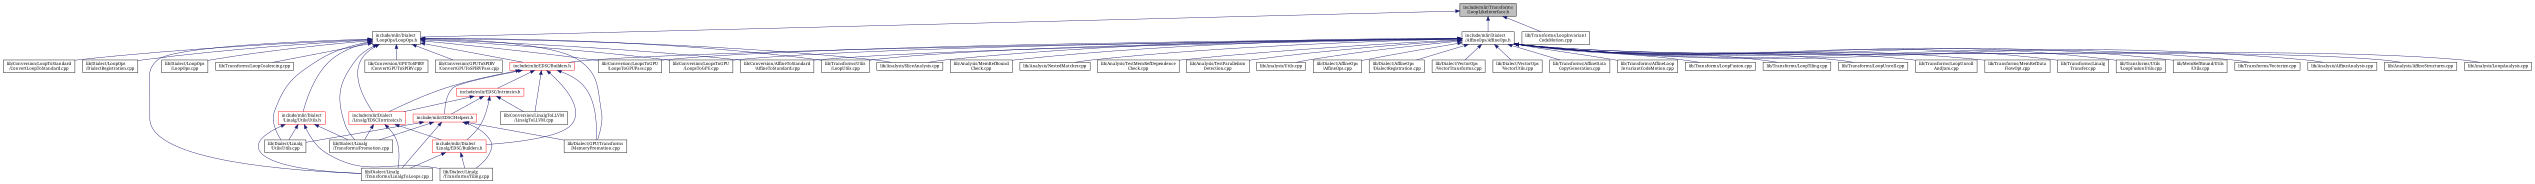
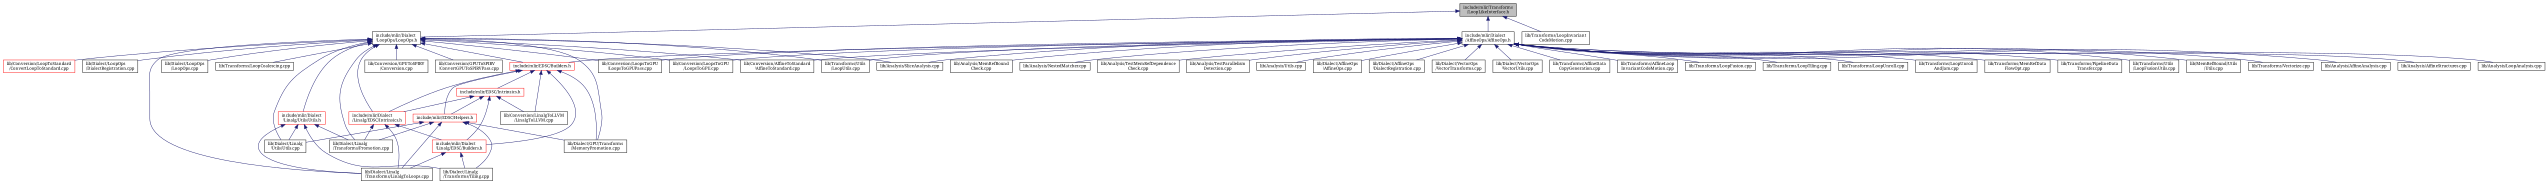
node "lib/Conversion/LoopToStandard /ConvertLoopToStandard.cpp": color black -> red
node "lib/Conversion/GPUToSPIRV /ConvertGPUToSPIRV.cpp": label "lib/Conversion/GPUToSPIRV /ConvertGPUToSPIRV.cpp" -> "lib/Conversion/GPUToSPIRV /Conversion.cpp"
node "lib/Transforms/Linalg Transfer.cpp": label "lib/Transforms/Linalg Transfer.cpp" -> "lib/Transforms/PipelineData Transfer.cpp"
